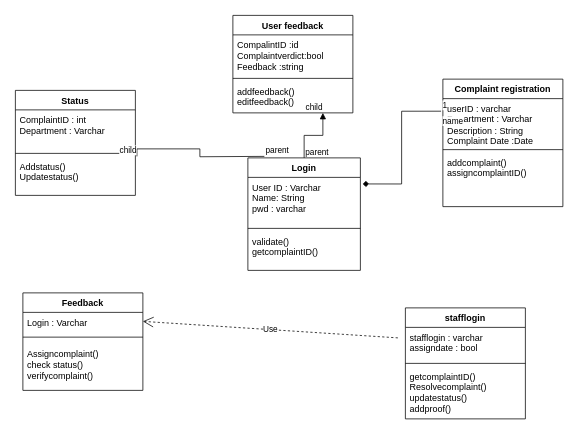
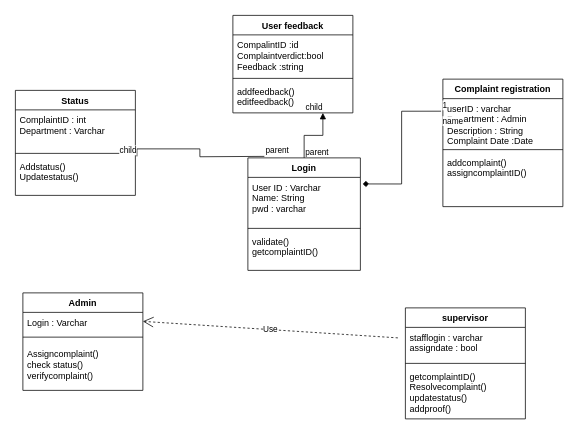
node "userID : varchar Department : Varchar Description : String Complaint Date :Date": label "userID : varchar Department : Varchar Description : String Complaint Date :Date" -> "userID : varchar Department : Admin Description : String Complaint Date :Date"
node "Feedback": label "Feedback" -> "Admin"
node "stafflogin": label "stafflogin" -> "supervisor"
